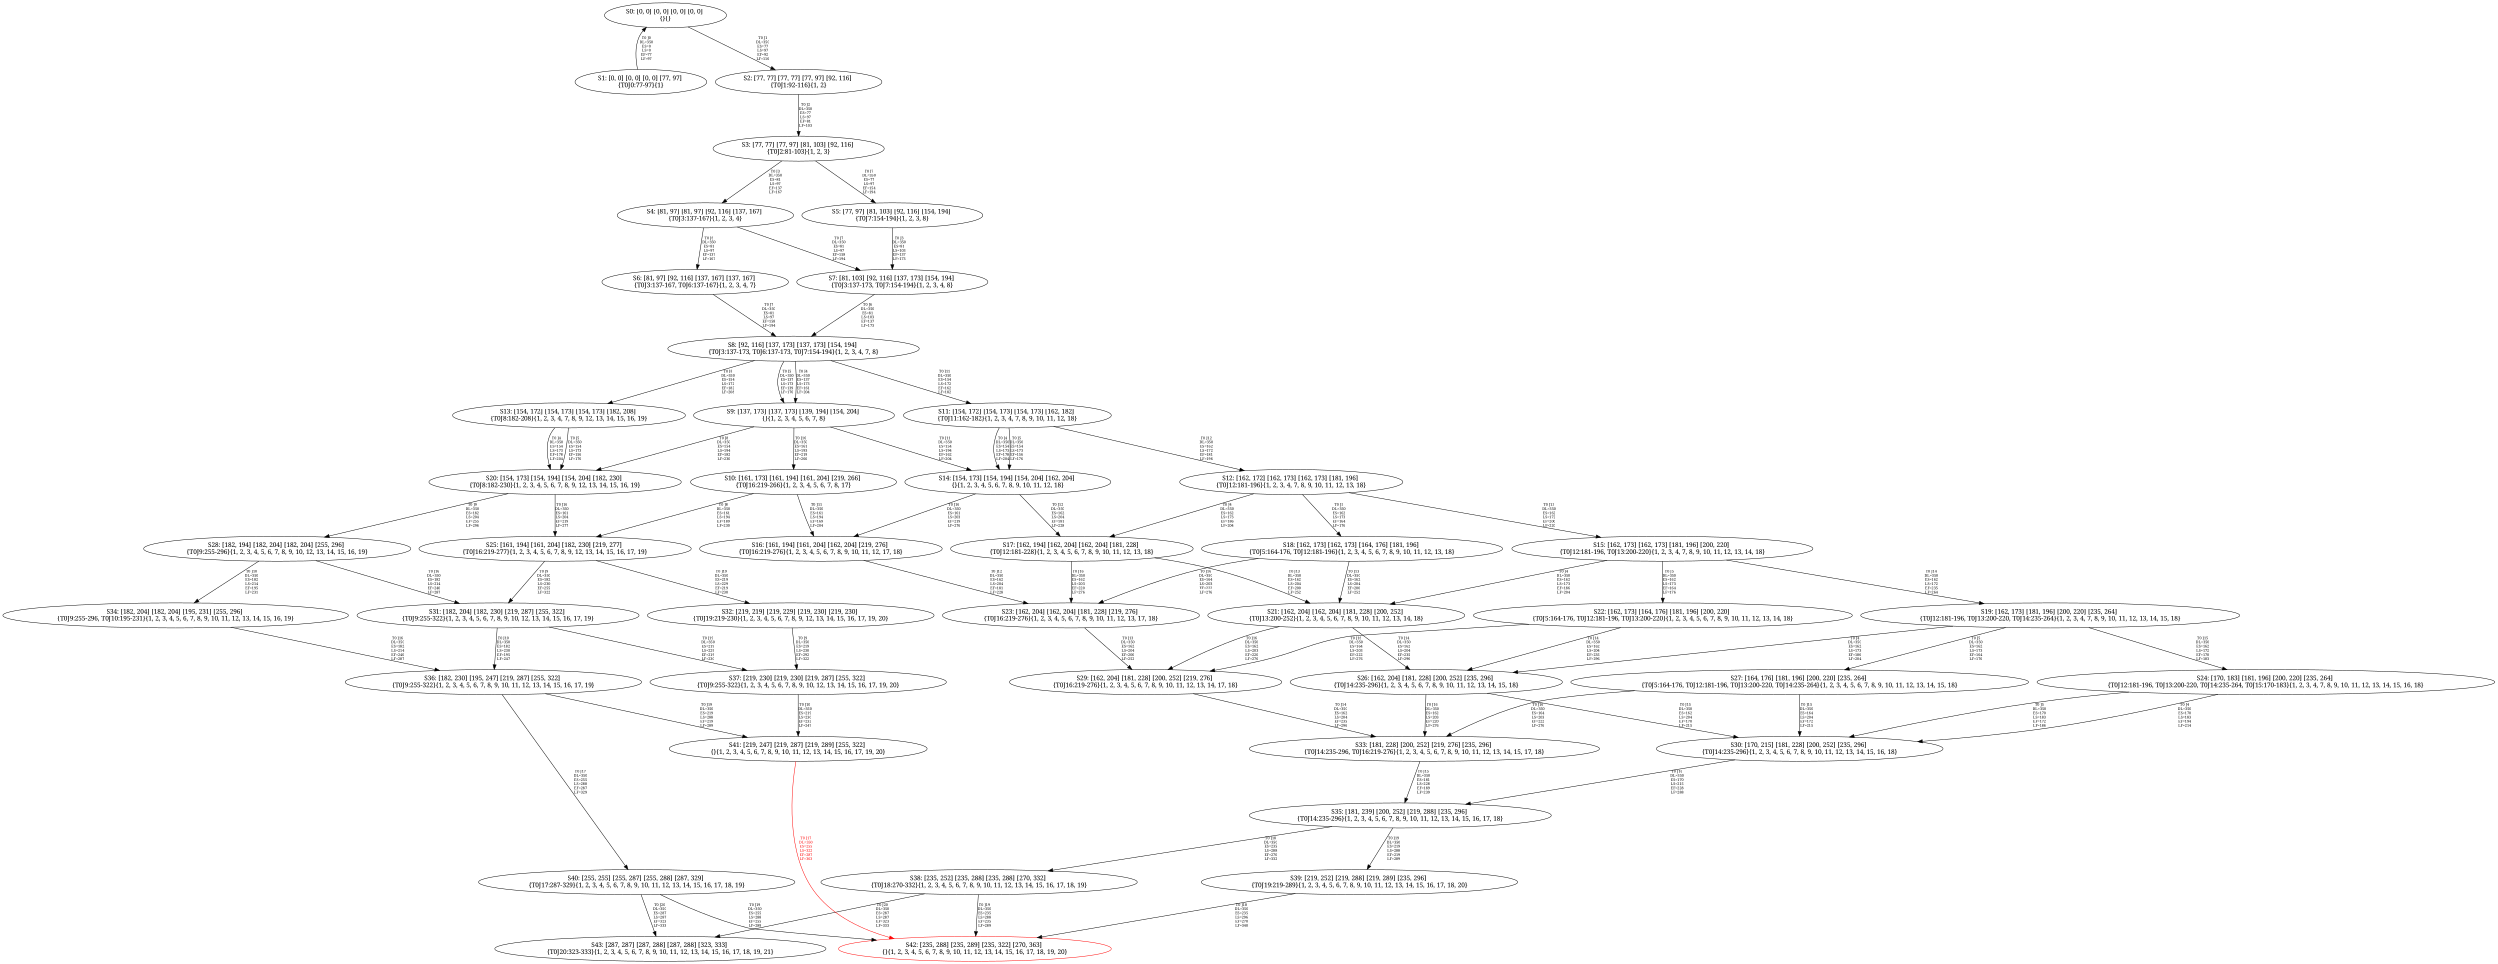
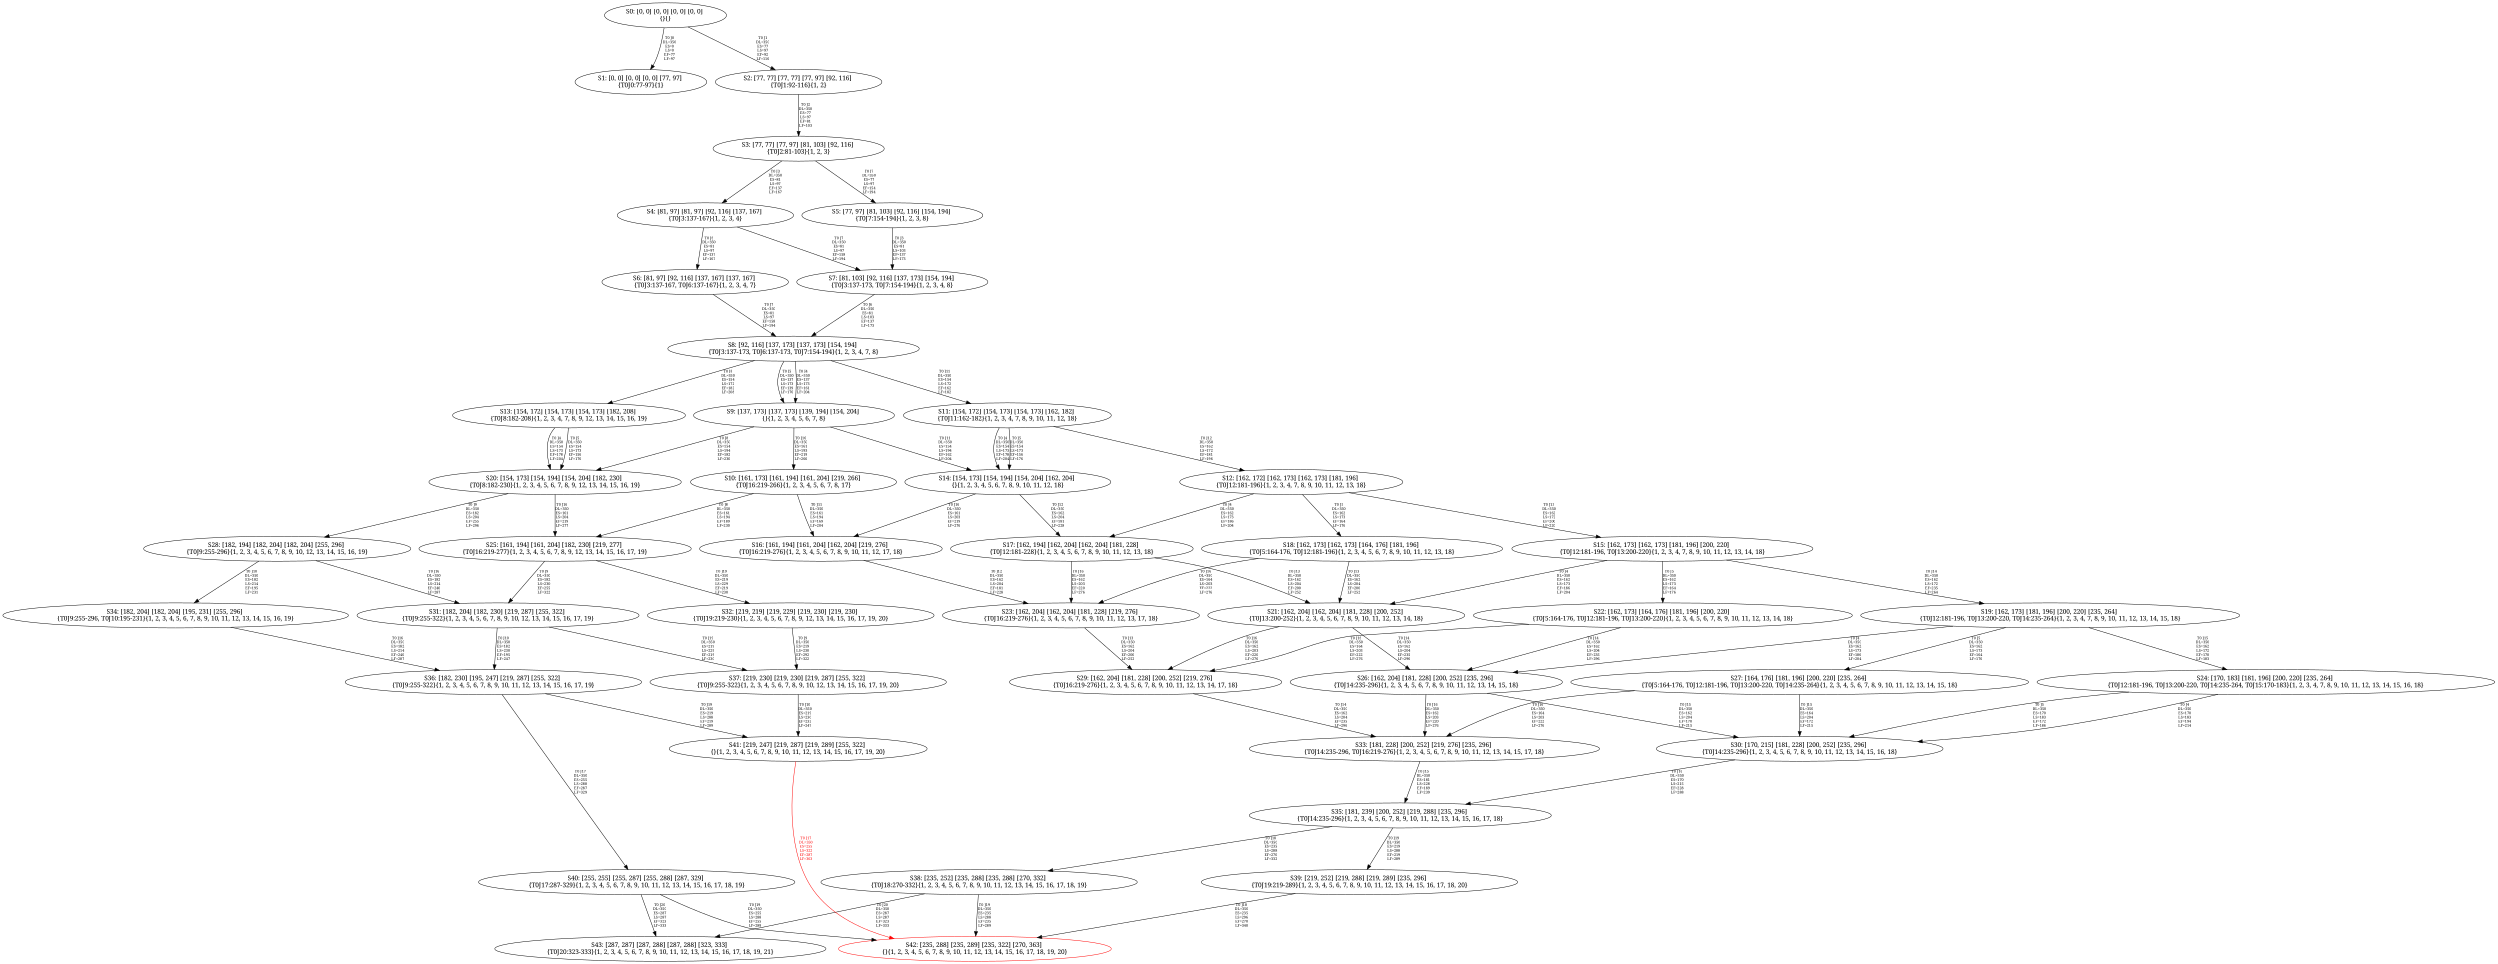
edge "S1: [0, 0] [0, 0] [0, 0] [77, 97] {T0J0:77-97}{1}" -> "S0: [0, 0] [0, 0] [0, 0] [0, 0] {}{}": reversed
